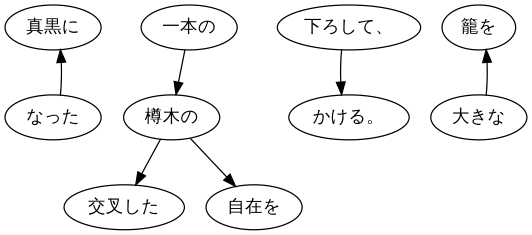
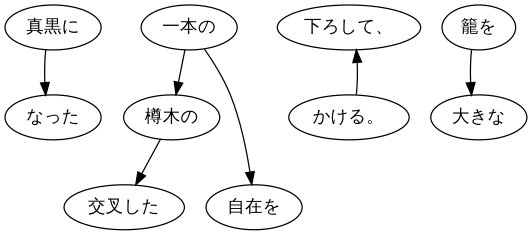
edge "下ろして、" -> "かける。": reversed
edge "なった" -> "真黒に": reversed
edge "大きな" -> "籠を": reversed
edge "樽木の" -> "自在を": now "一本の" -> "自在を"
